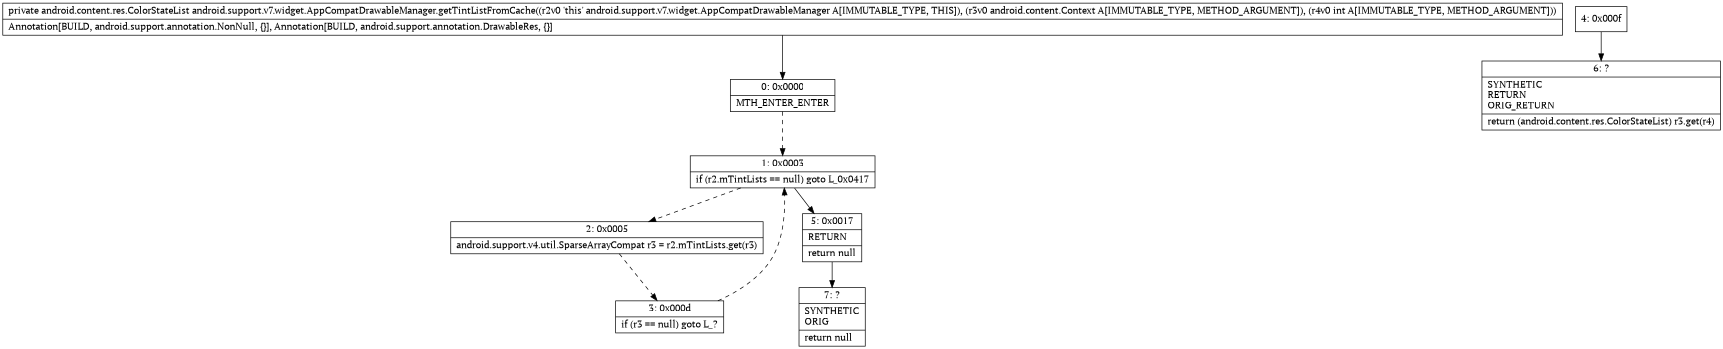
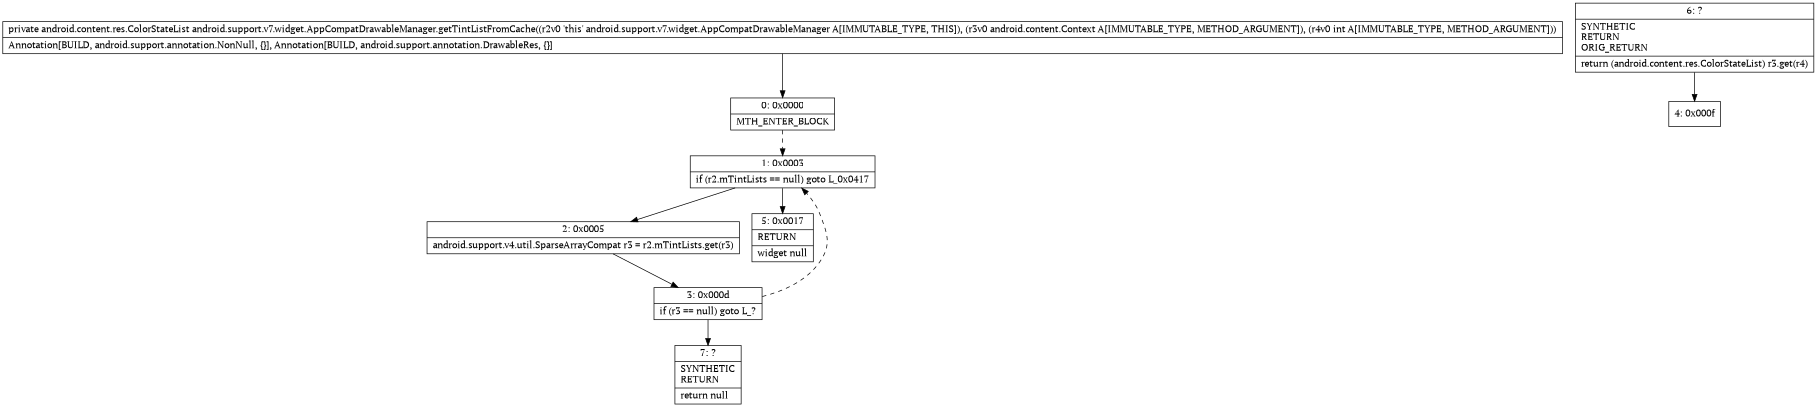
edge "4: 0x000f" -> "6: ?": reversed
node "0: 0x0000": text "MTH_ENTER_ENTER" -> "MTH_ENTER_BLOCK"
edge "1: 0x0003" -> "2: 0x0005": style dashed -> solid
node "5: 0x0017": text "return null" -> "widget null"
edge "5: 0x0017" -> "7: ?": now "3: 0x000d" -> "7: ?"
edge "2: 0x0005" -> "3: 0x000d": style dashed -> solid
node "7: ?": text "ORIG" -> "RETURN"
